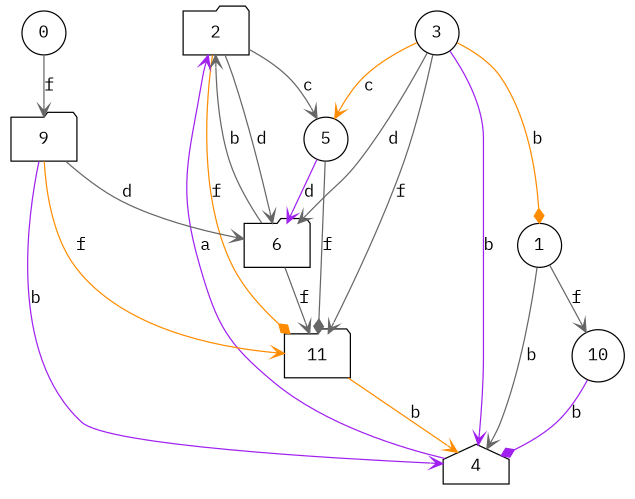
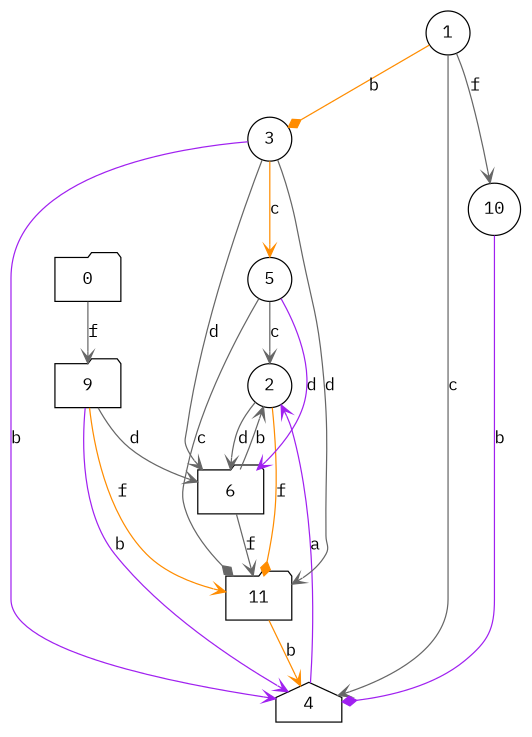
node "0": shape circle -> folder
node "2": shape folder -> circle
edge "2" -> "5": reversed
edge "3" -> "1": reversed
edge "3" -> "11": label "f" -> "d"
edge "5" -> "11": label "f" -> "c"
edge "1" -> "4": label "b" -> "c"
